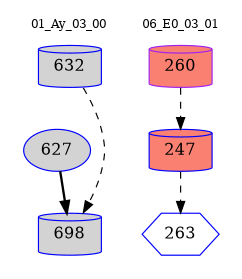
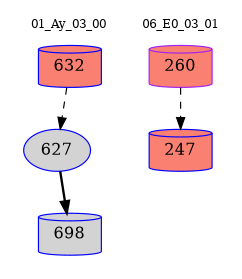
node "632": fillcolor lightgrey -> salmon
edge "632" -> "698": now "632" -> "627"
node "263": removed
